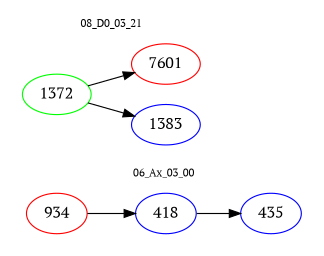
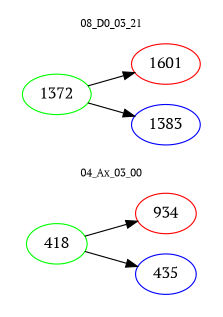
node "7601": label "7601" -> "1601"
cluster "06_Ax_03_00": label "06_Ax_03_00" -> "04_Ax_03_00"
edge "934" -> "418": reversed
node "418": color blue -> green
